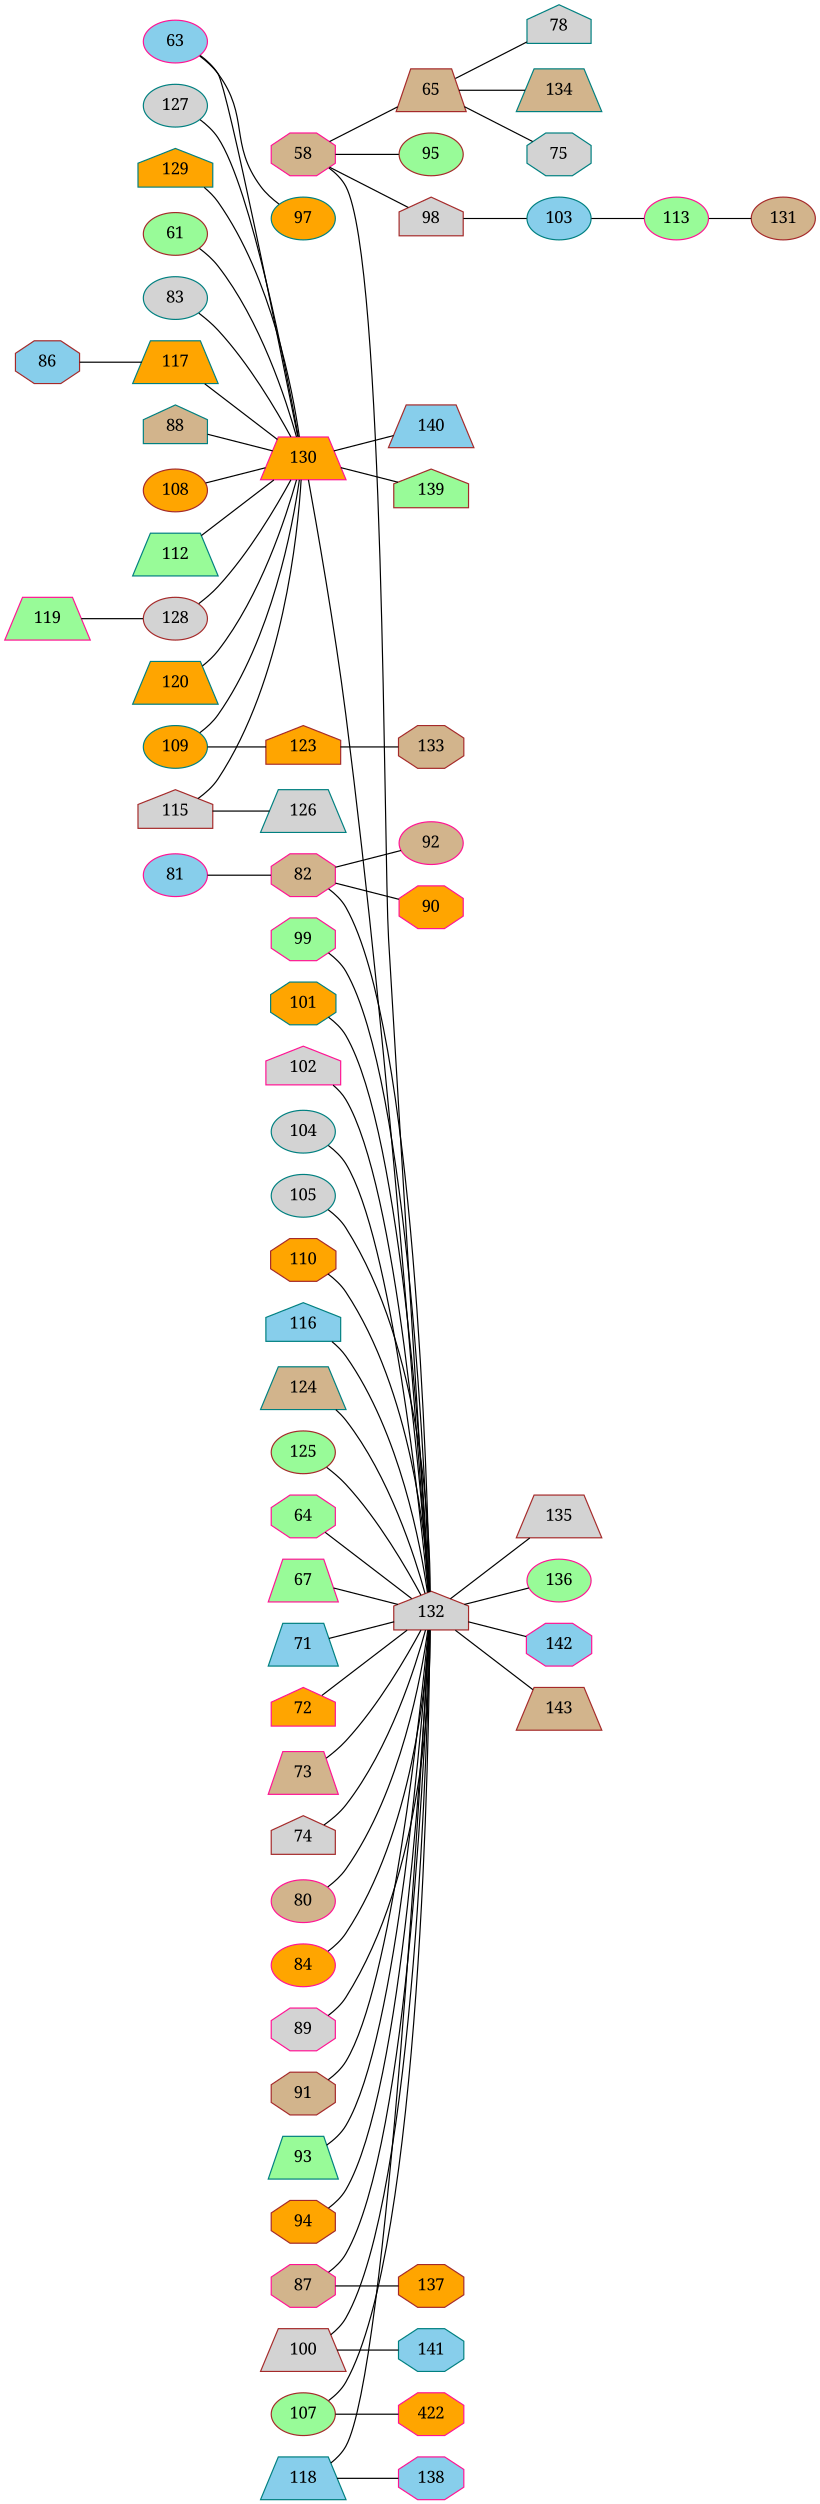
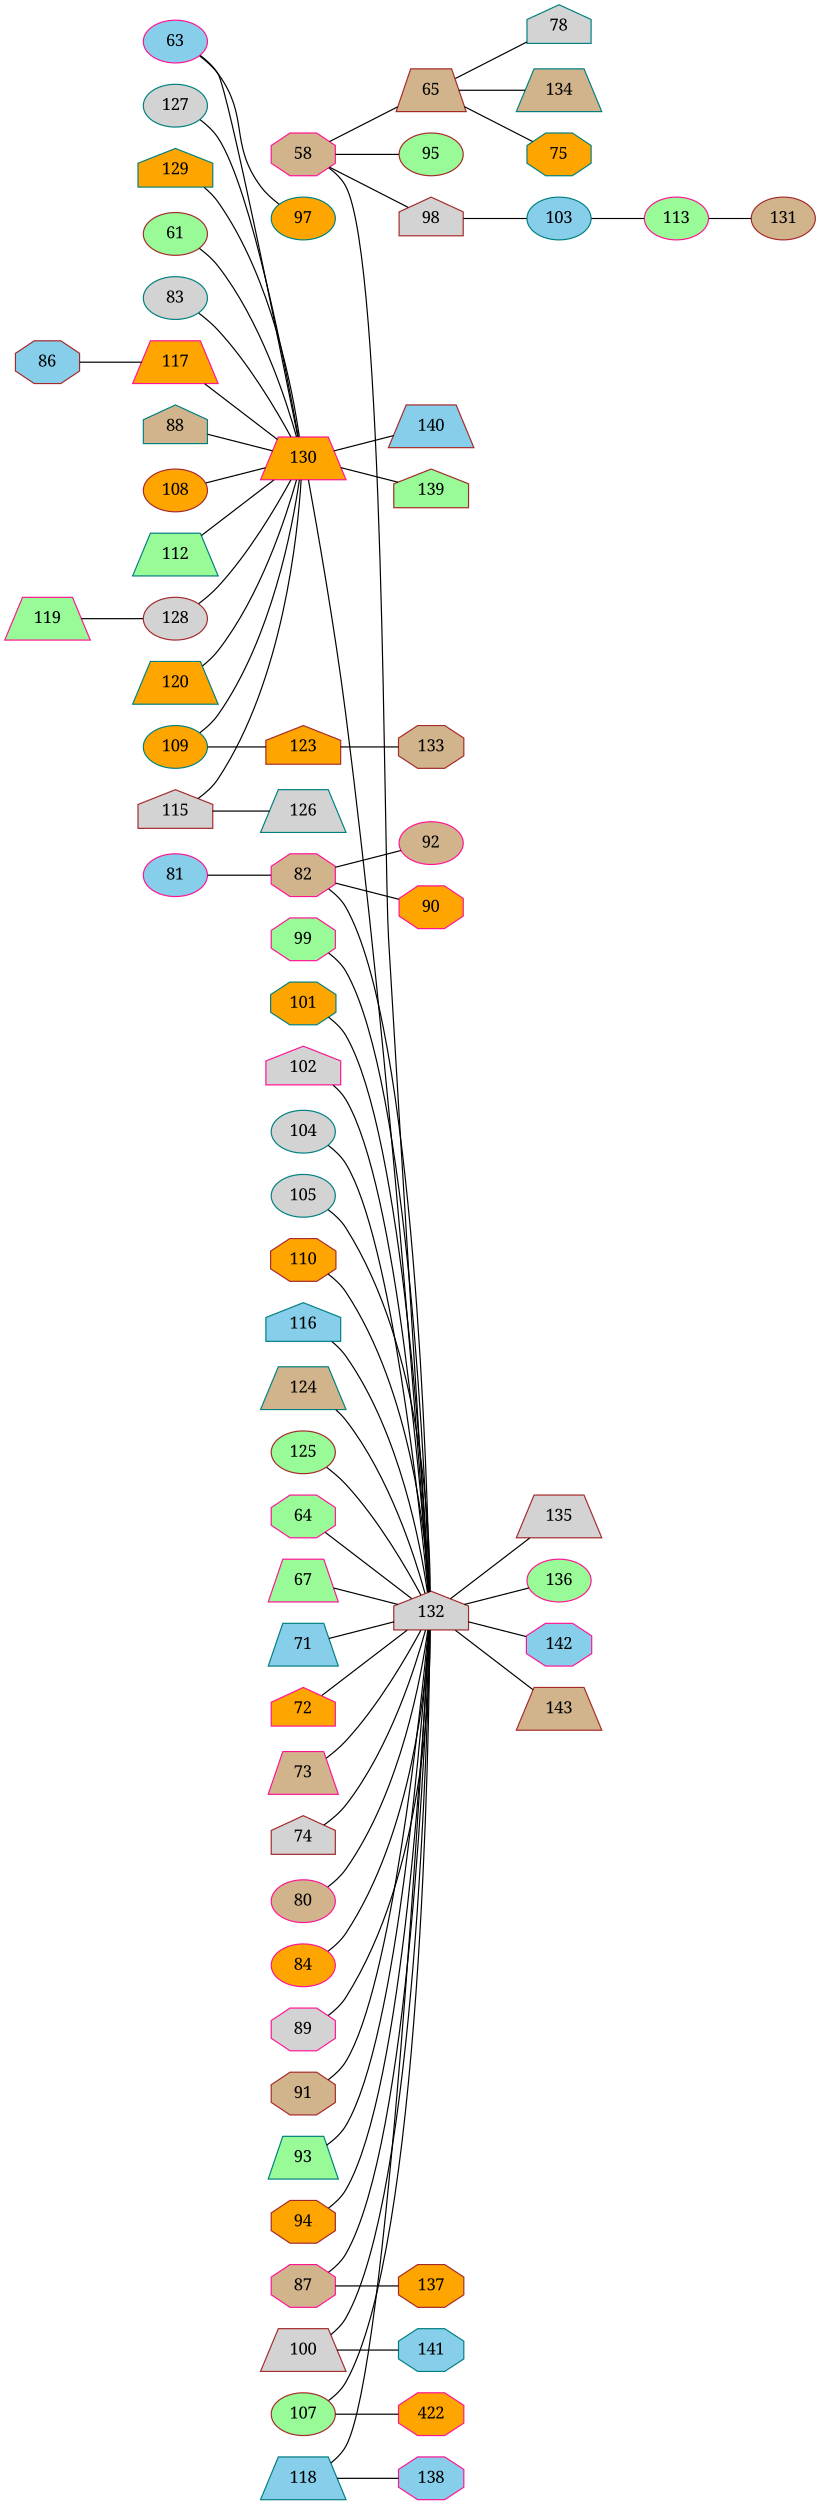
node "75": fillcolor lightgrey -> orange
node "117": color teal -> deeppink
